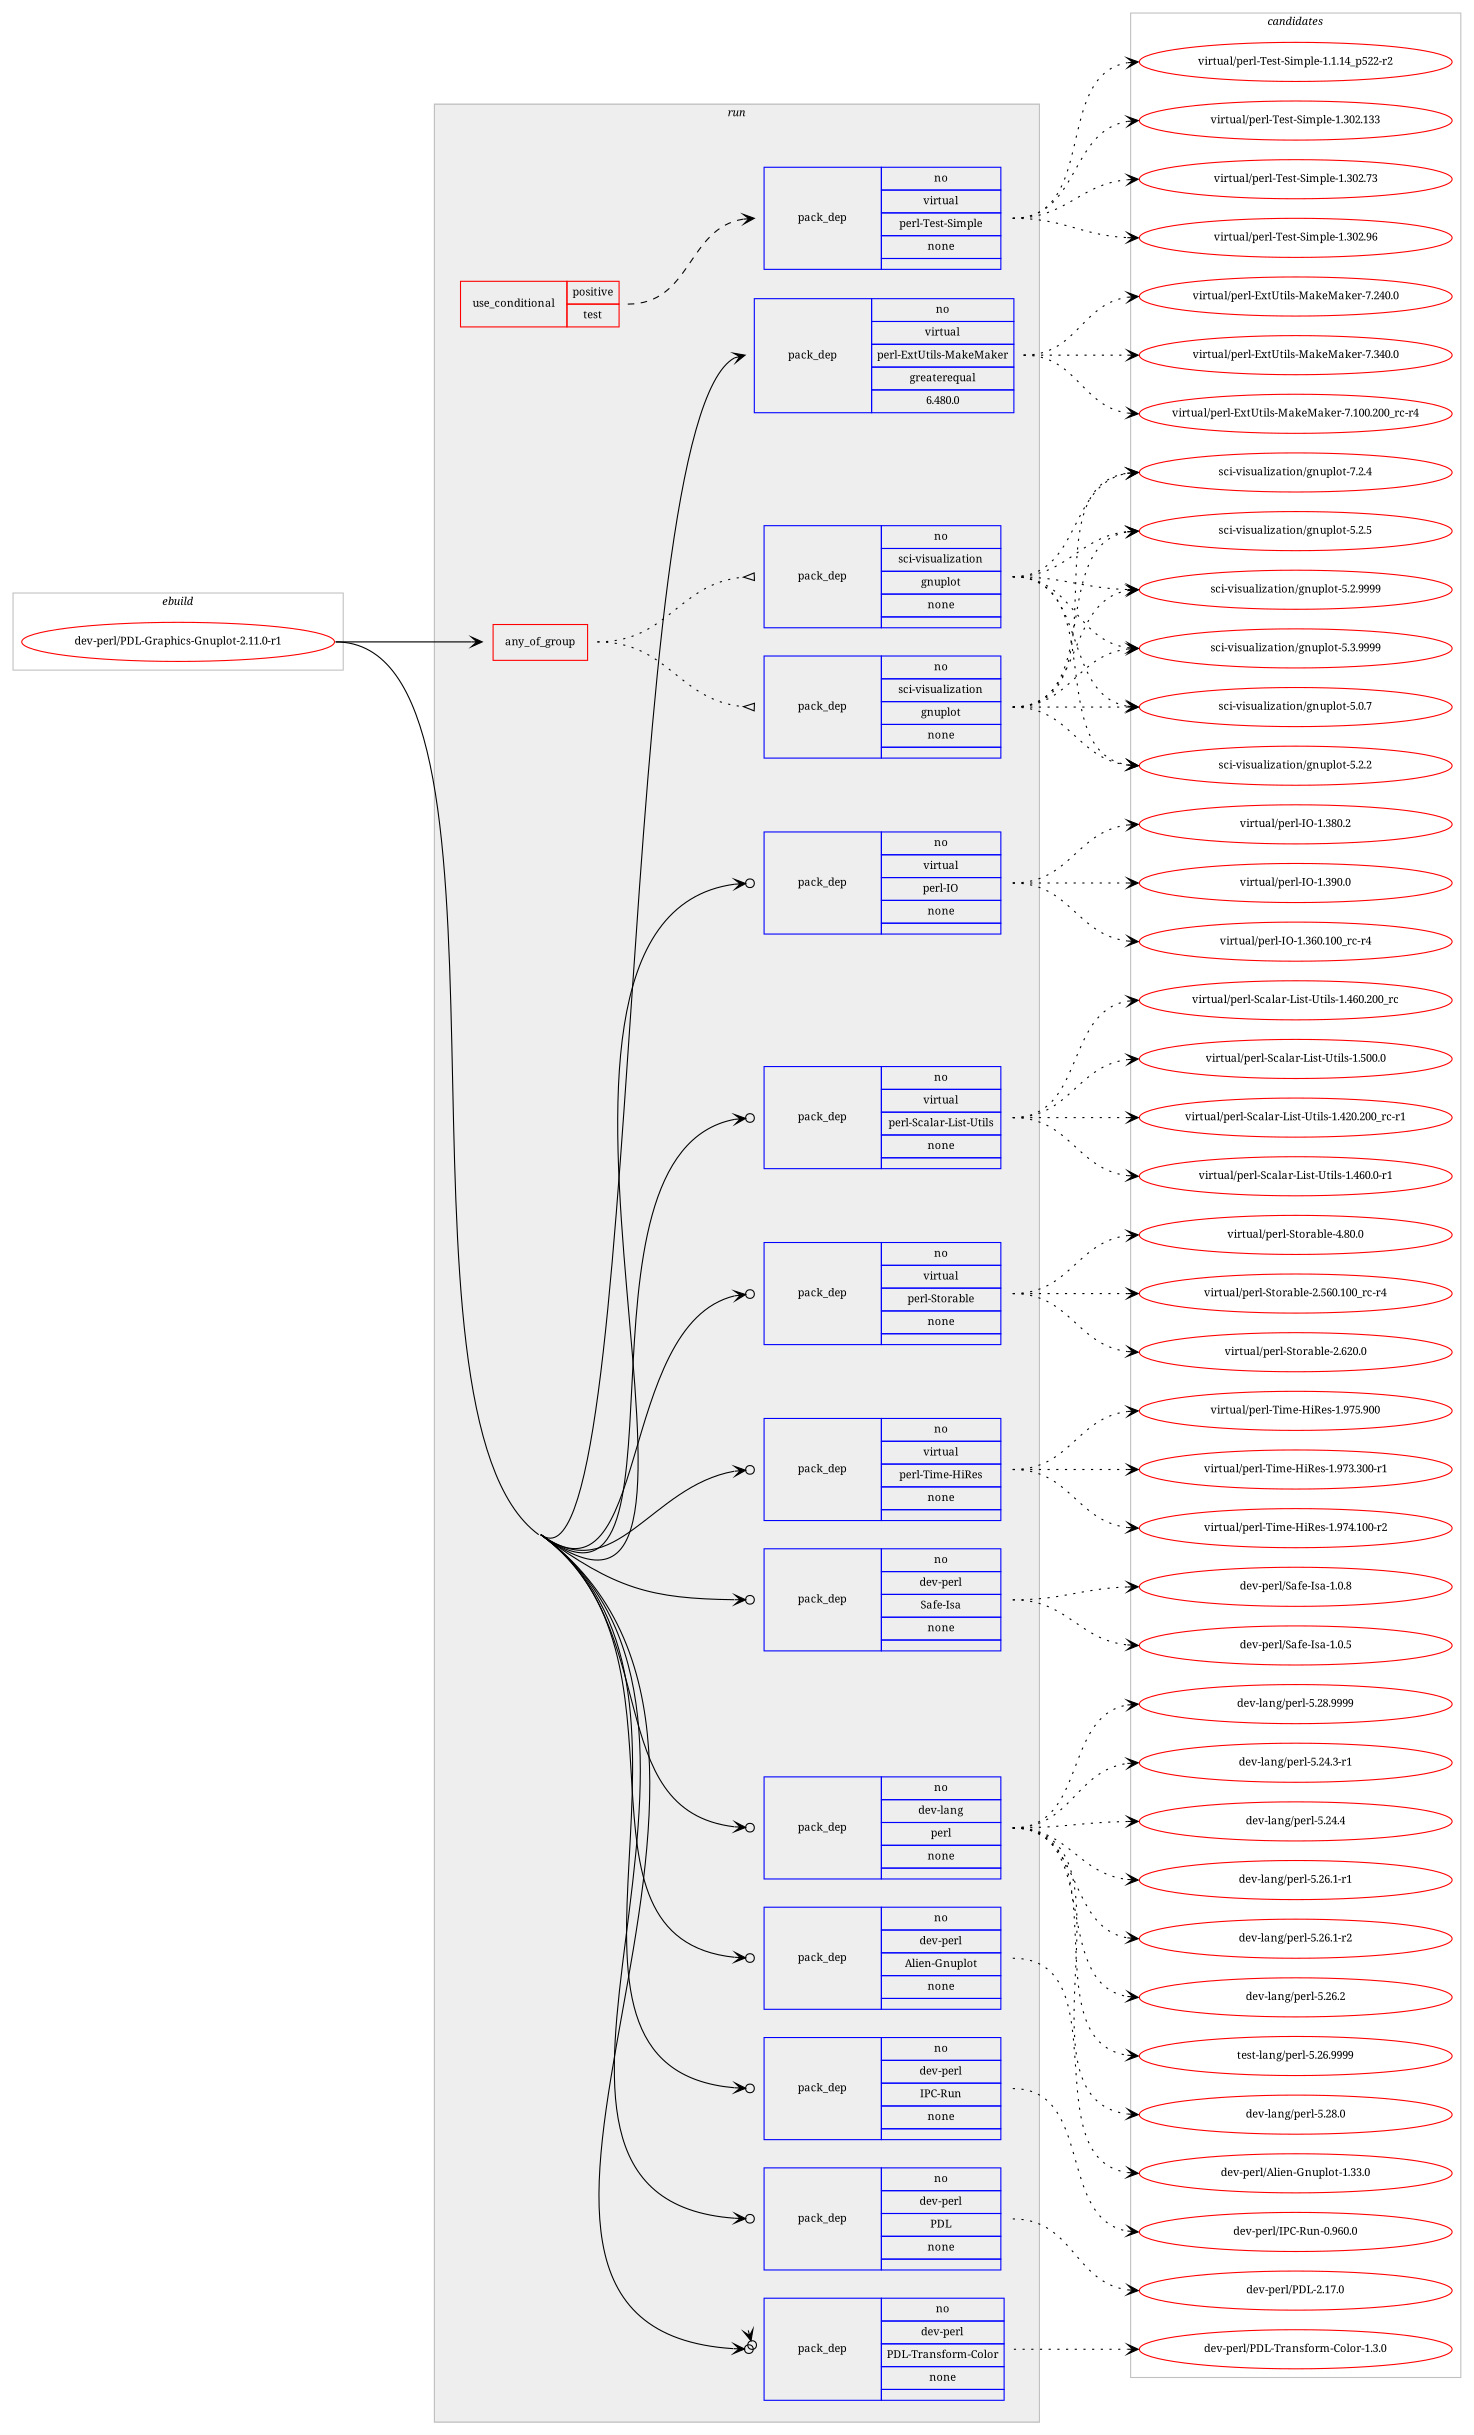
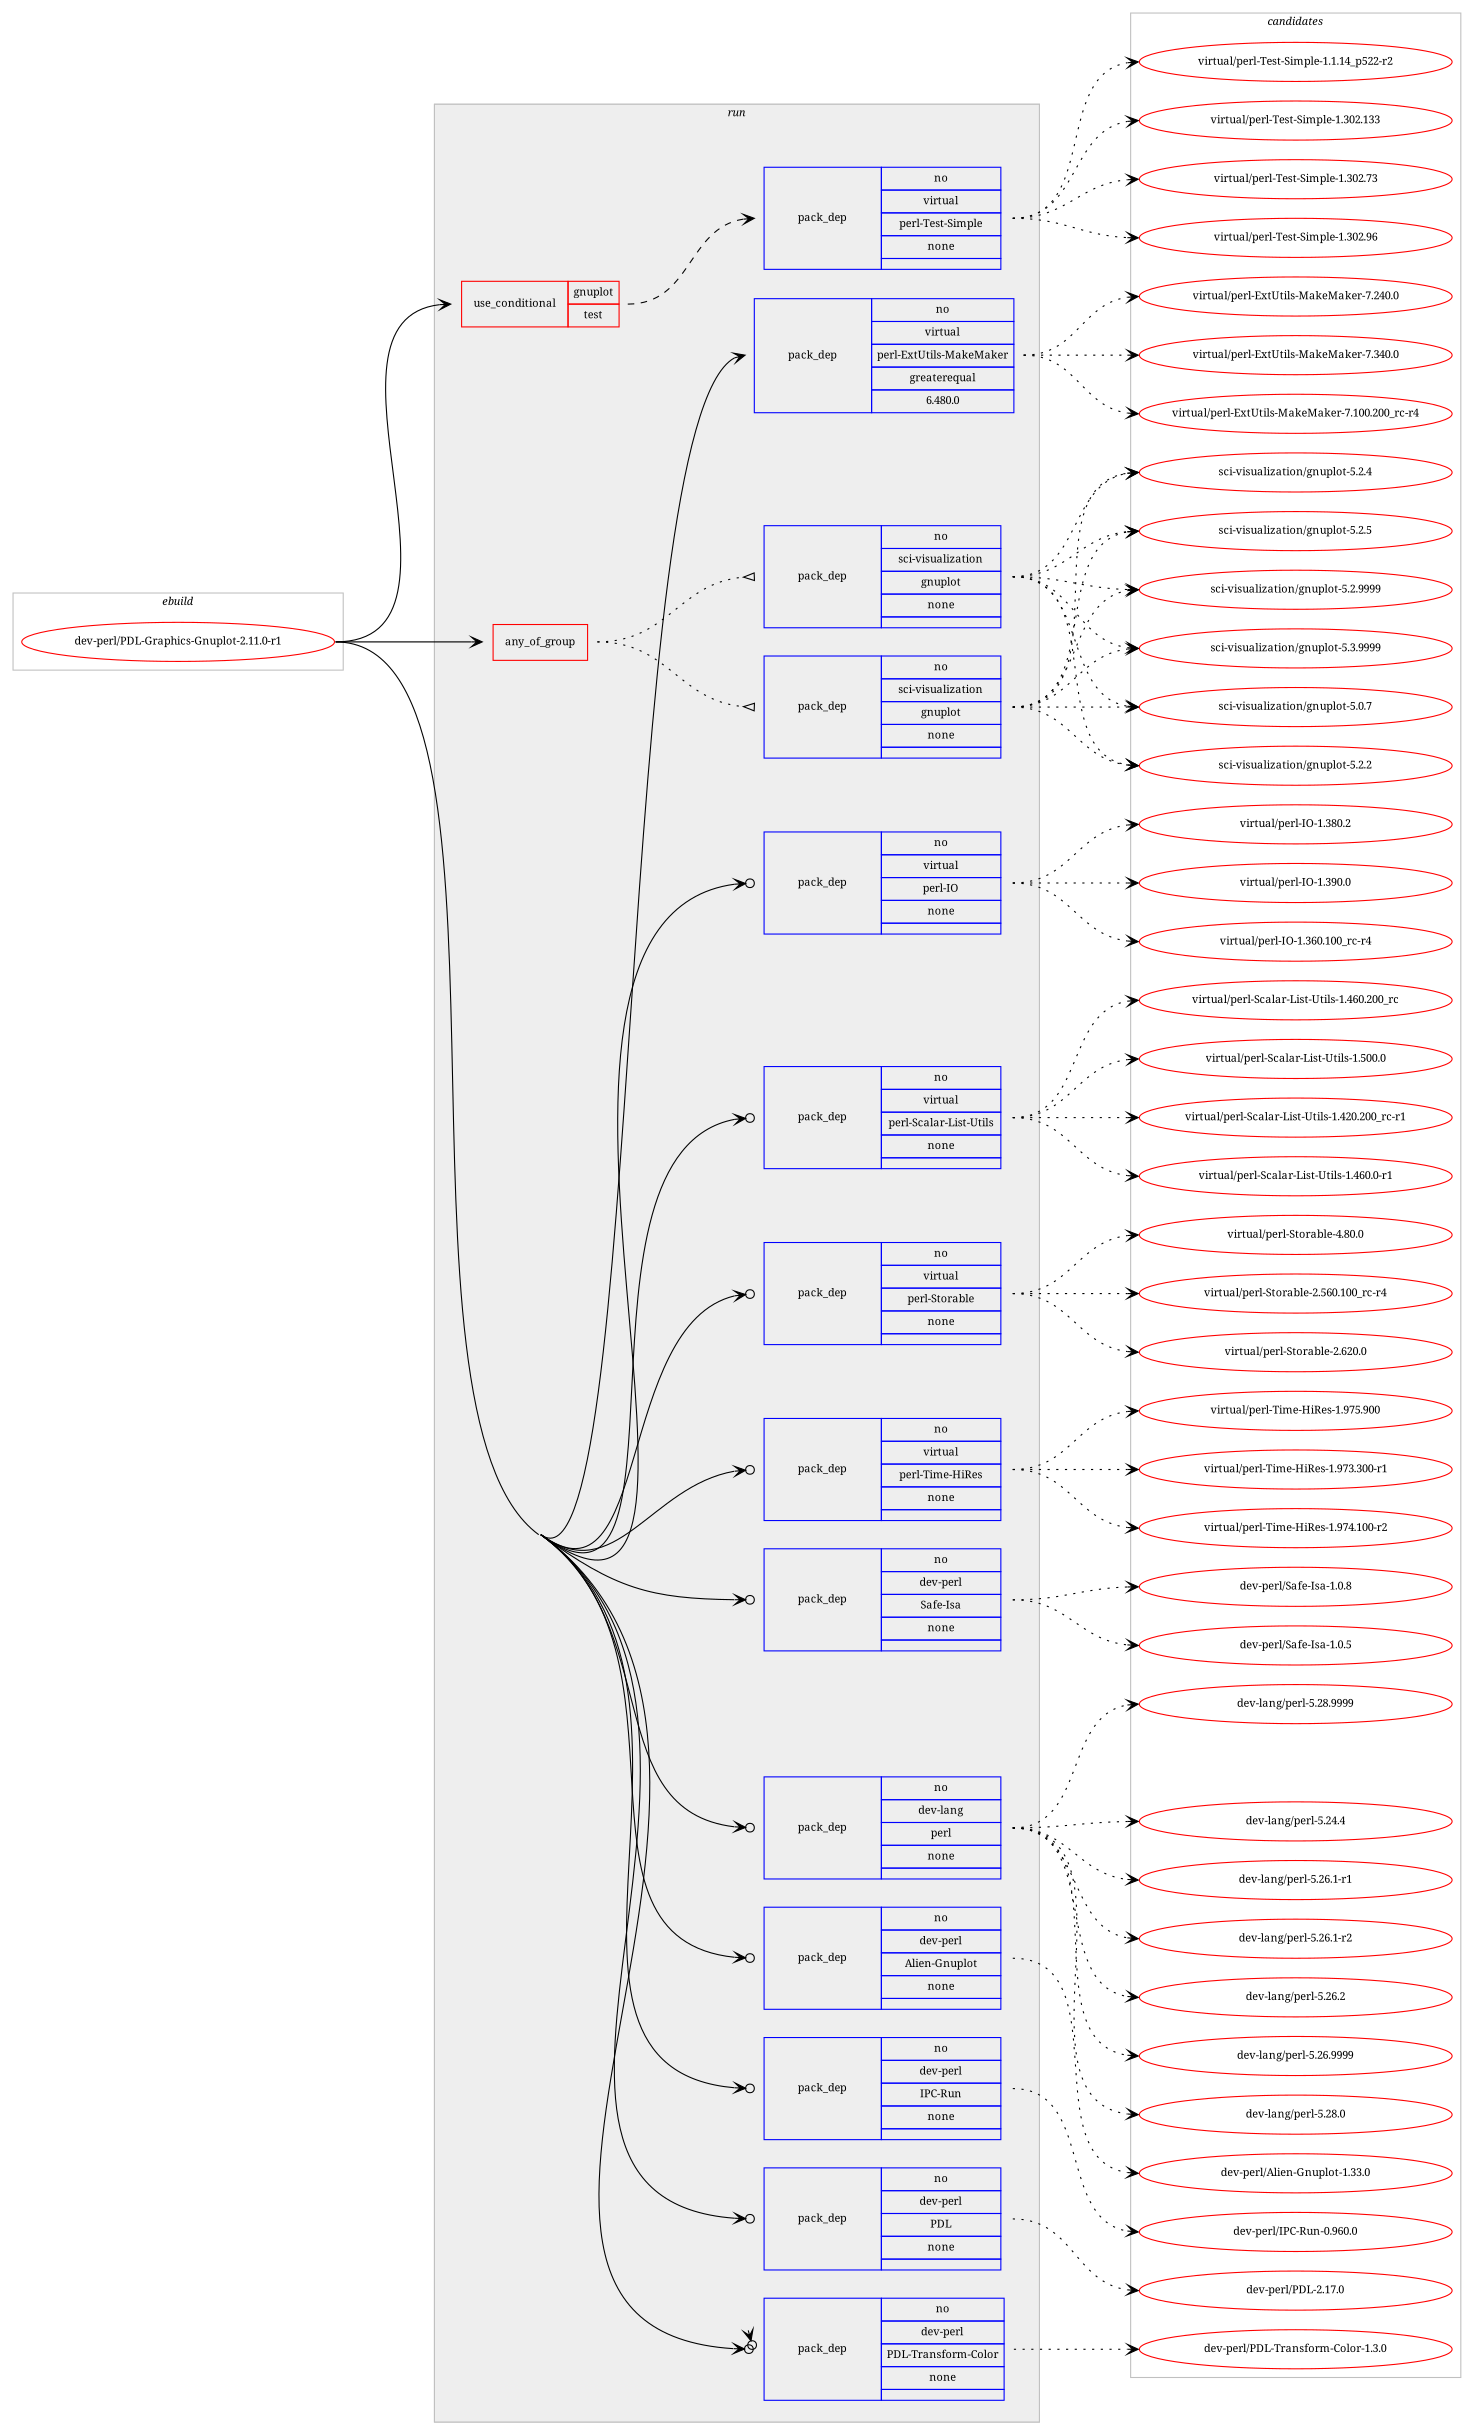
node "use_conditional": text "positive" -> "gnuplot"
node "sci-visualization/gnuplot-7.2.4": label "sci-visualization/gnuplot-7.2.4" -> "sci-visualization/gnuplot-5.2.4"
edge "dev-perl/PDL-Graphics-Gnuplot-2.11.0-r1" -> "use_conditional": added
node "dev-lang/perl-5.24.3-r1": removed
node "test-lang/perl-5.26.9999": label "test-lang/perl-5.26.9999" -> "dev-lang/perl-5.26.9999"
